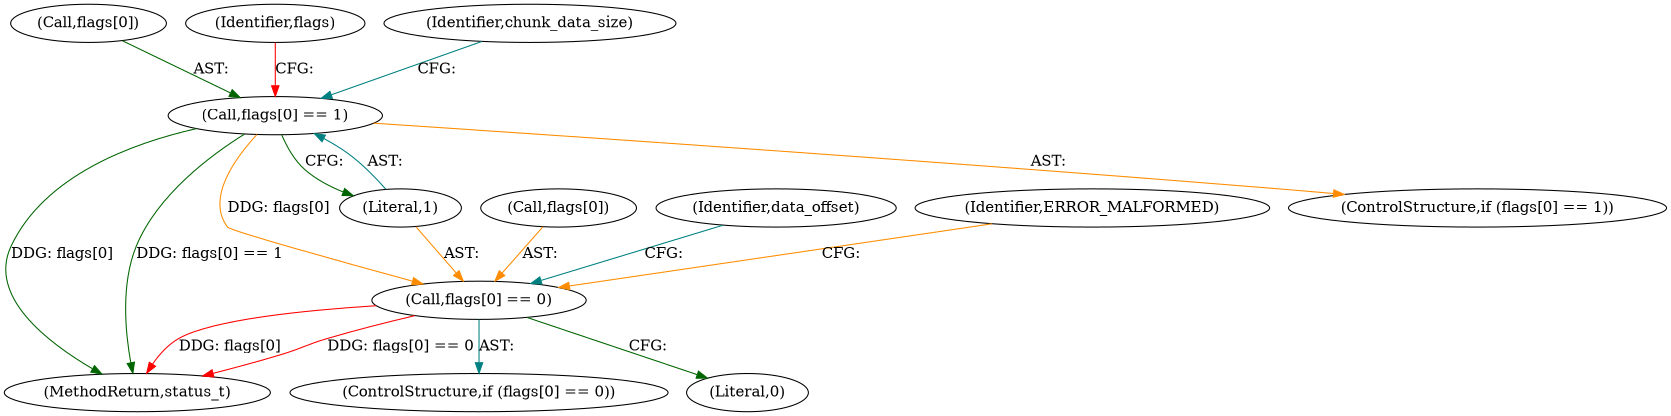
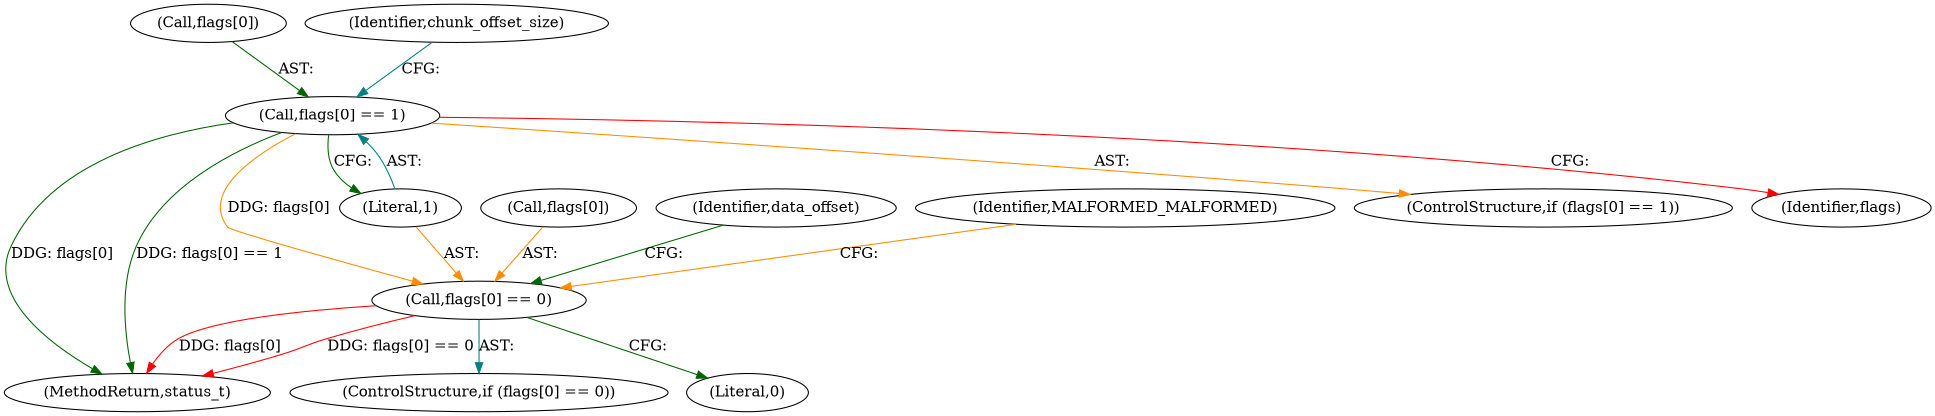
node "(Identifier,chunk_data_size)": label "(Identifier,chunk_data_size)" -> "(Identifier,chunk_offset_size)"
edge "(Identifier,flags)" -> "(Call,flags[0] == 1)": reversed
node "(Identifier,ERROR_MALFORMED)": label "(Identifier,ERROR_MALFORMED)" -> "(Identifier,MALFORMED_MALFORMED)"
edge "(Identifier,data_offset)" -> "(Call,flags[0] == 0)": color teal -> darkgreen
